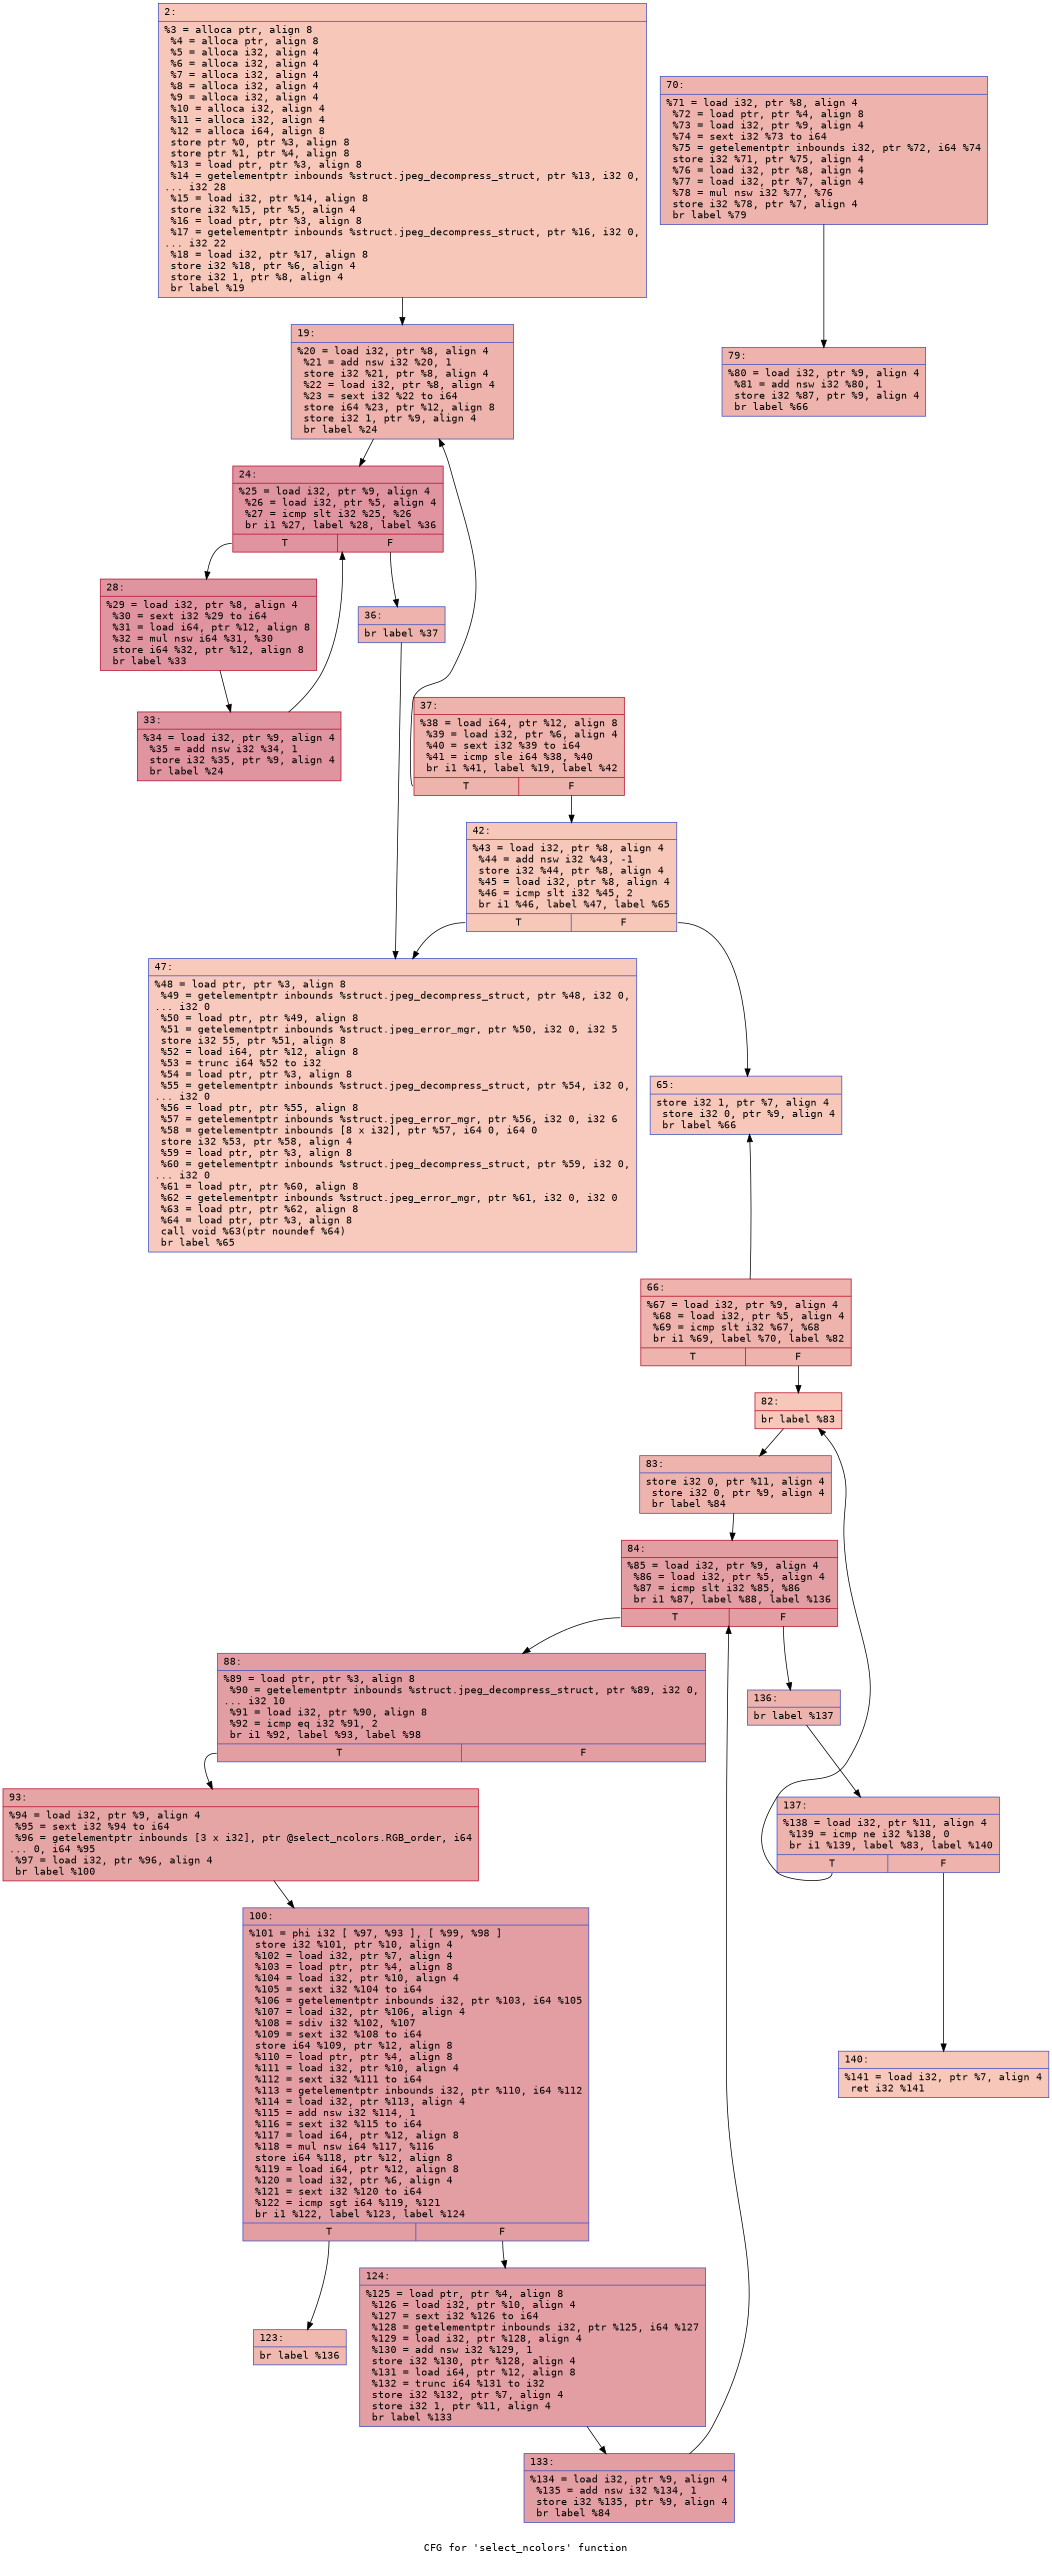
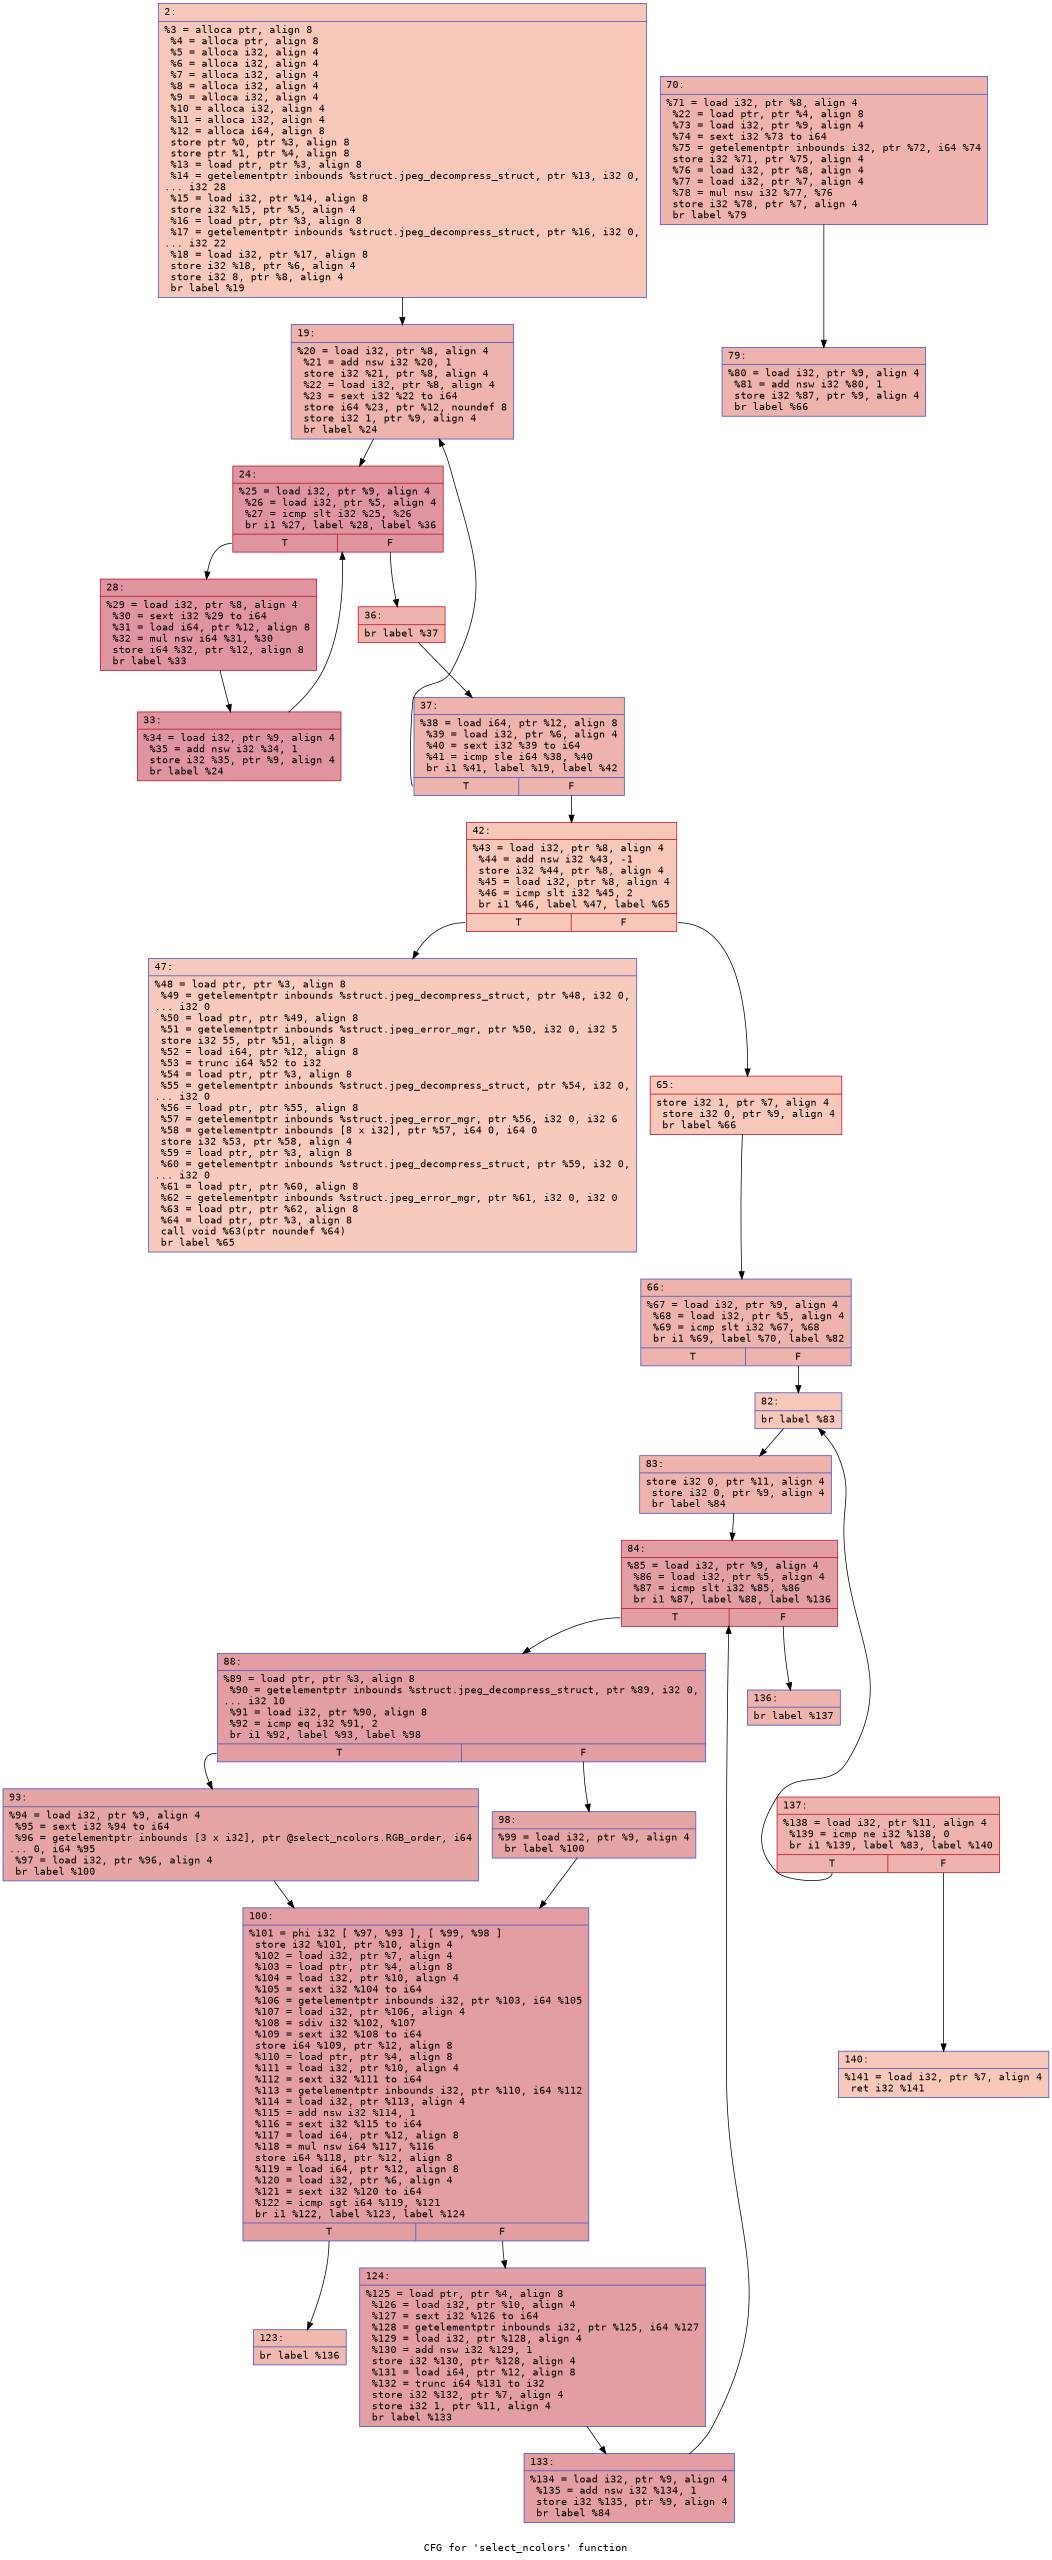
node "70:": text "%72 = load ptr, ptr %4, align 8" -> "%22 = load ptr, ptr %4, align 8"
node "2:": text "store i32 1, ptr %8, align 4" -> "store i32 8, ptr %8, align 4"
node "19:": text "store i64 %23, ptr %12, align 8" -> "store i64 %23, ptr %12, noundef 8"
node "36:": color #3d50c3ff -> #b70d28ff
node "37:": color #b70d28ff -> #3d50c3ff
edge "36:" -> "47:": now "36:" -> "37:"
node "42:": color #3d50c3ff -> #b70d28ff
node "65:": color #3d50c3ff -> #b70d28ff
edge "66:" -> "65:": reversed
node "66:": color #b70d28ff -> #3d50c3ff
node "82:": color #b70d28ff -> #3d50c3ff
edge "136:" -> "137:": removed
node "93:": color #b70d28ff -> #3d50c3ff
node "98:": added
node "137:": color #3d50c3ff -> #b70d28ff
